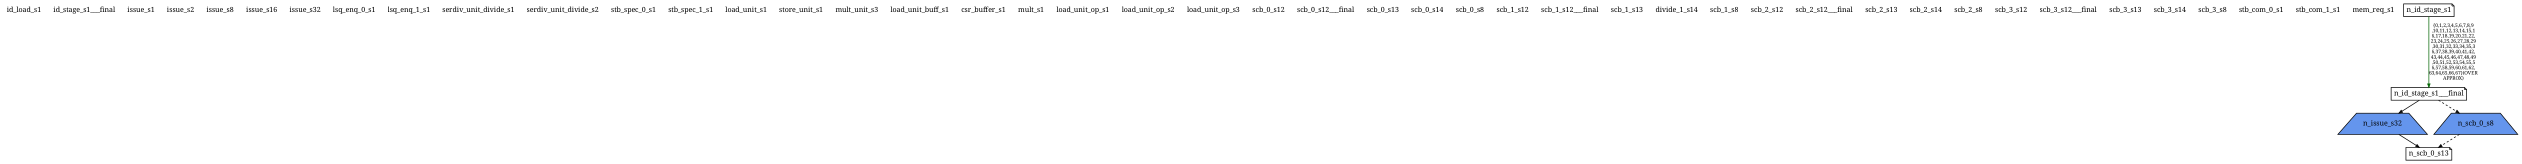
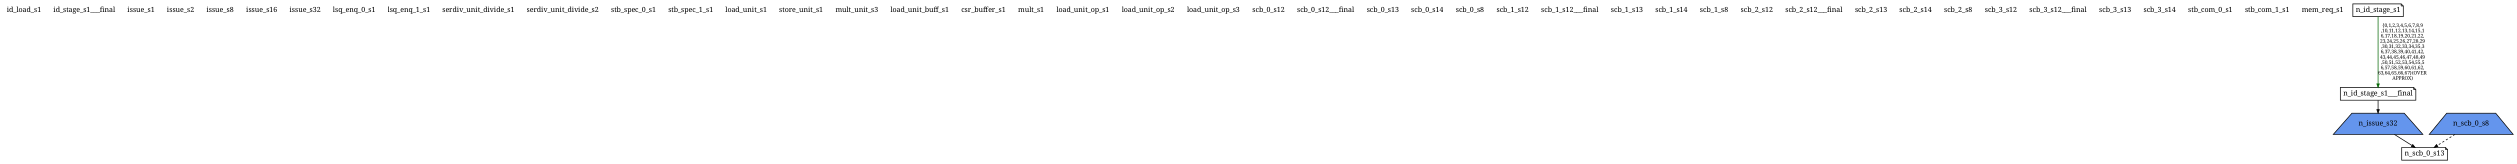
node "divide_1_s14": label "divide_1_s14" -> "scb_1_s14"
node "scb_3_s8": removed
edge "n_id_stage_s1___final" -> "n_scb_0_s8": removed
